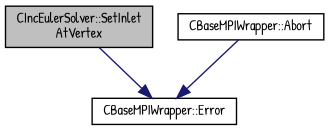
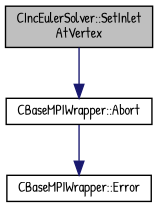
edge "CIncEulerSolver::SetInlet AtVertex" -> "CBaseMPIWrapper::Error": now "CIncEulerSolver::SetInlet AtVertex" -> "CBaseMPIWrapper::Abort"
